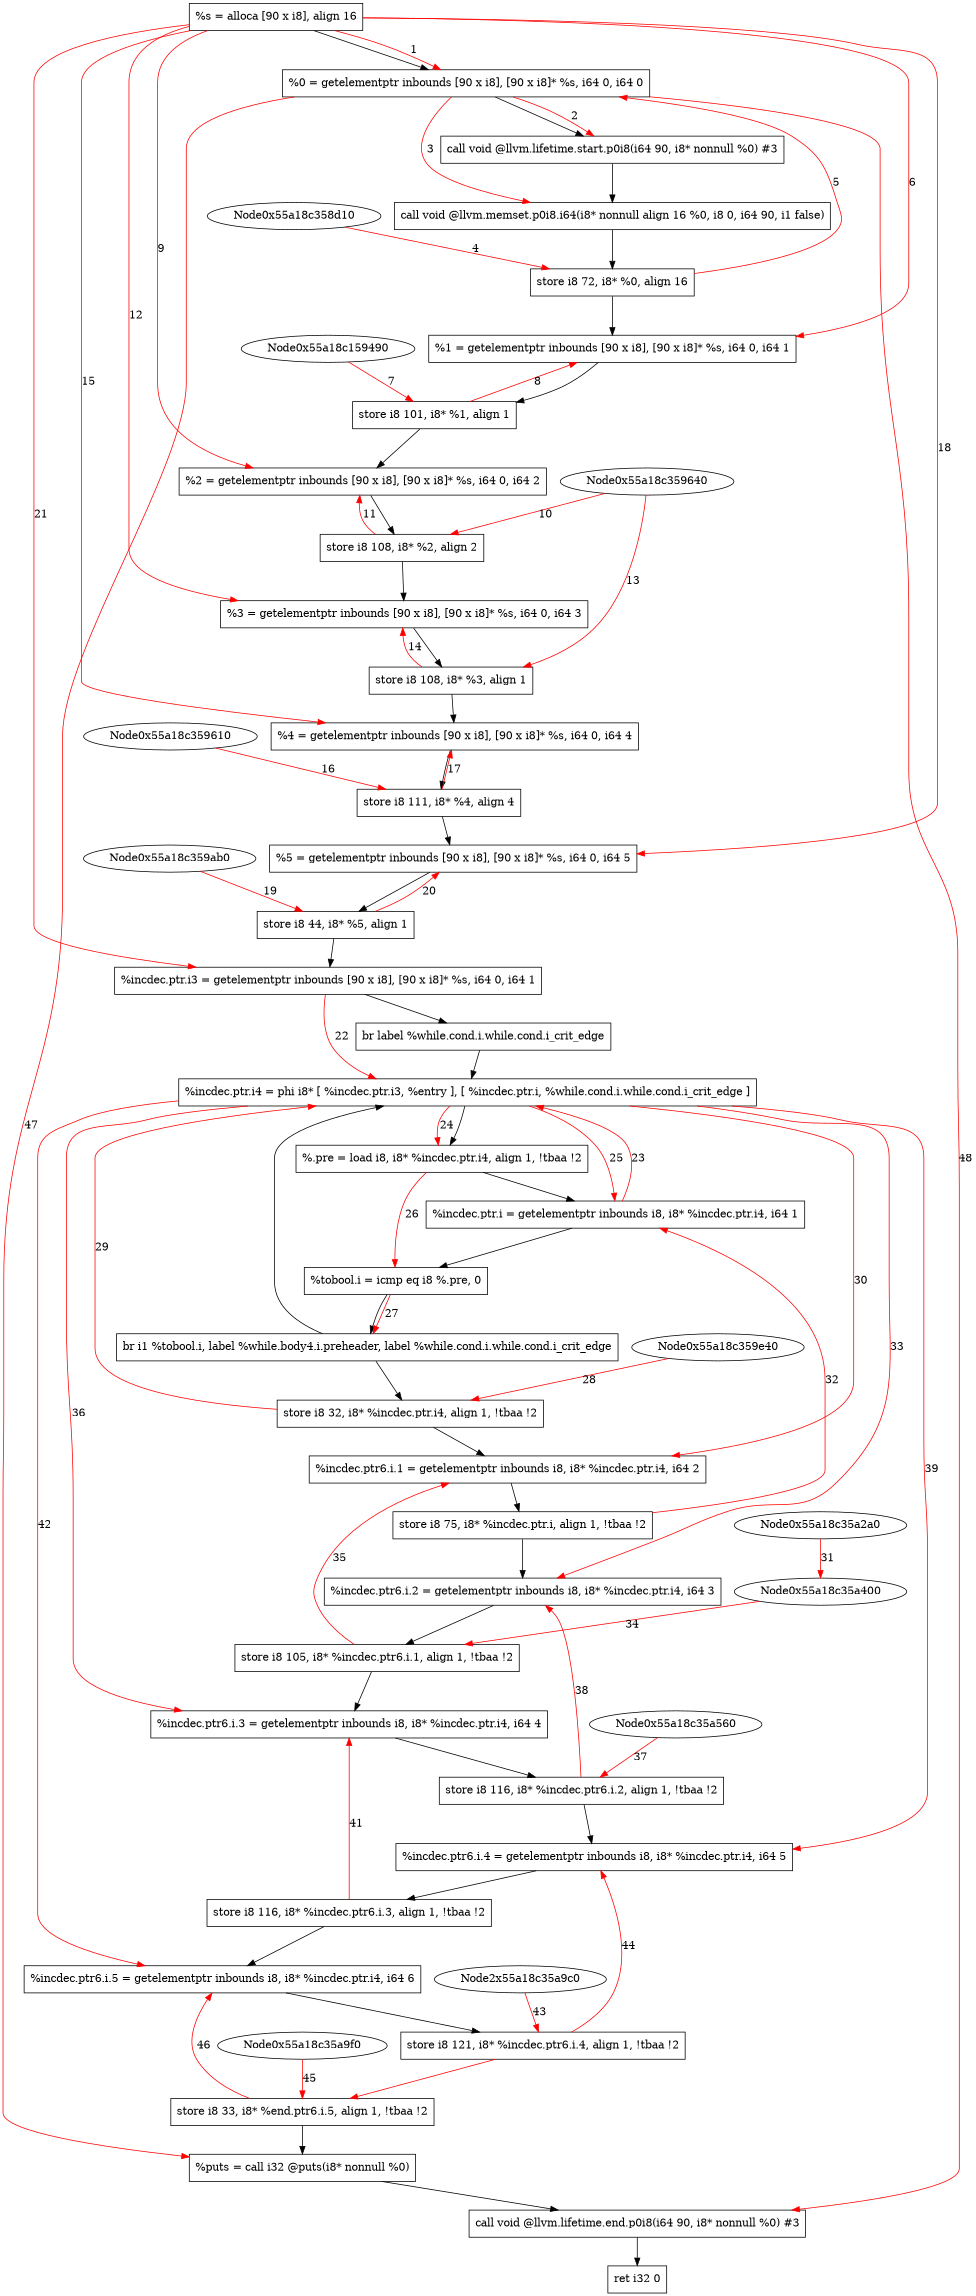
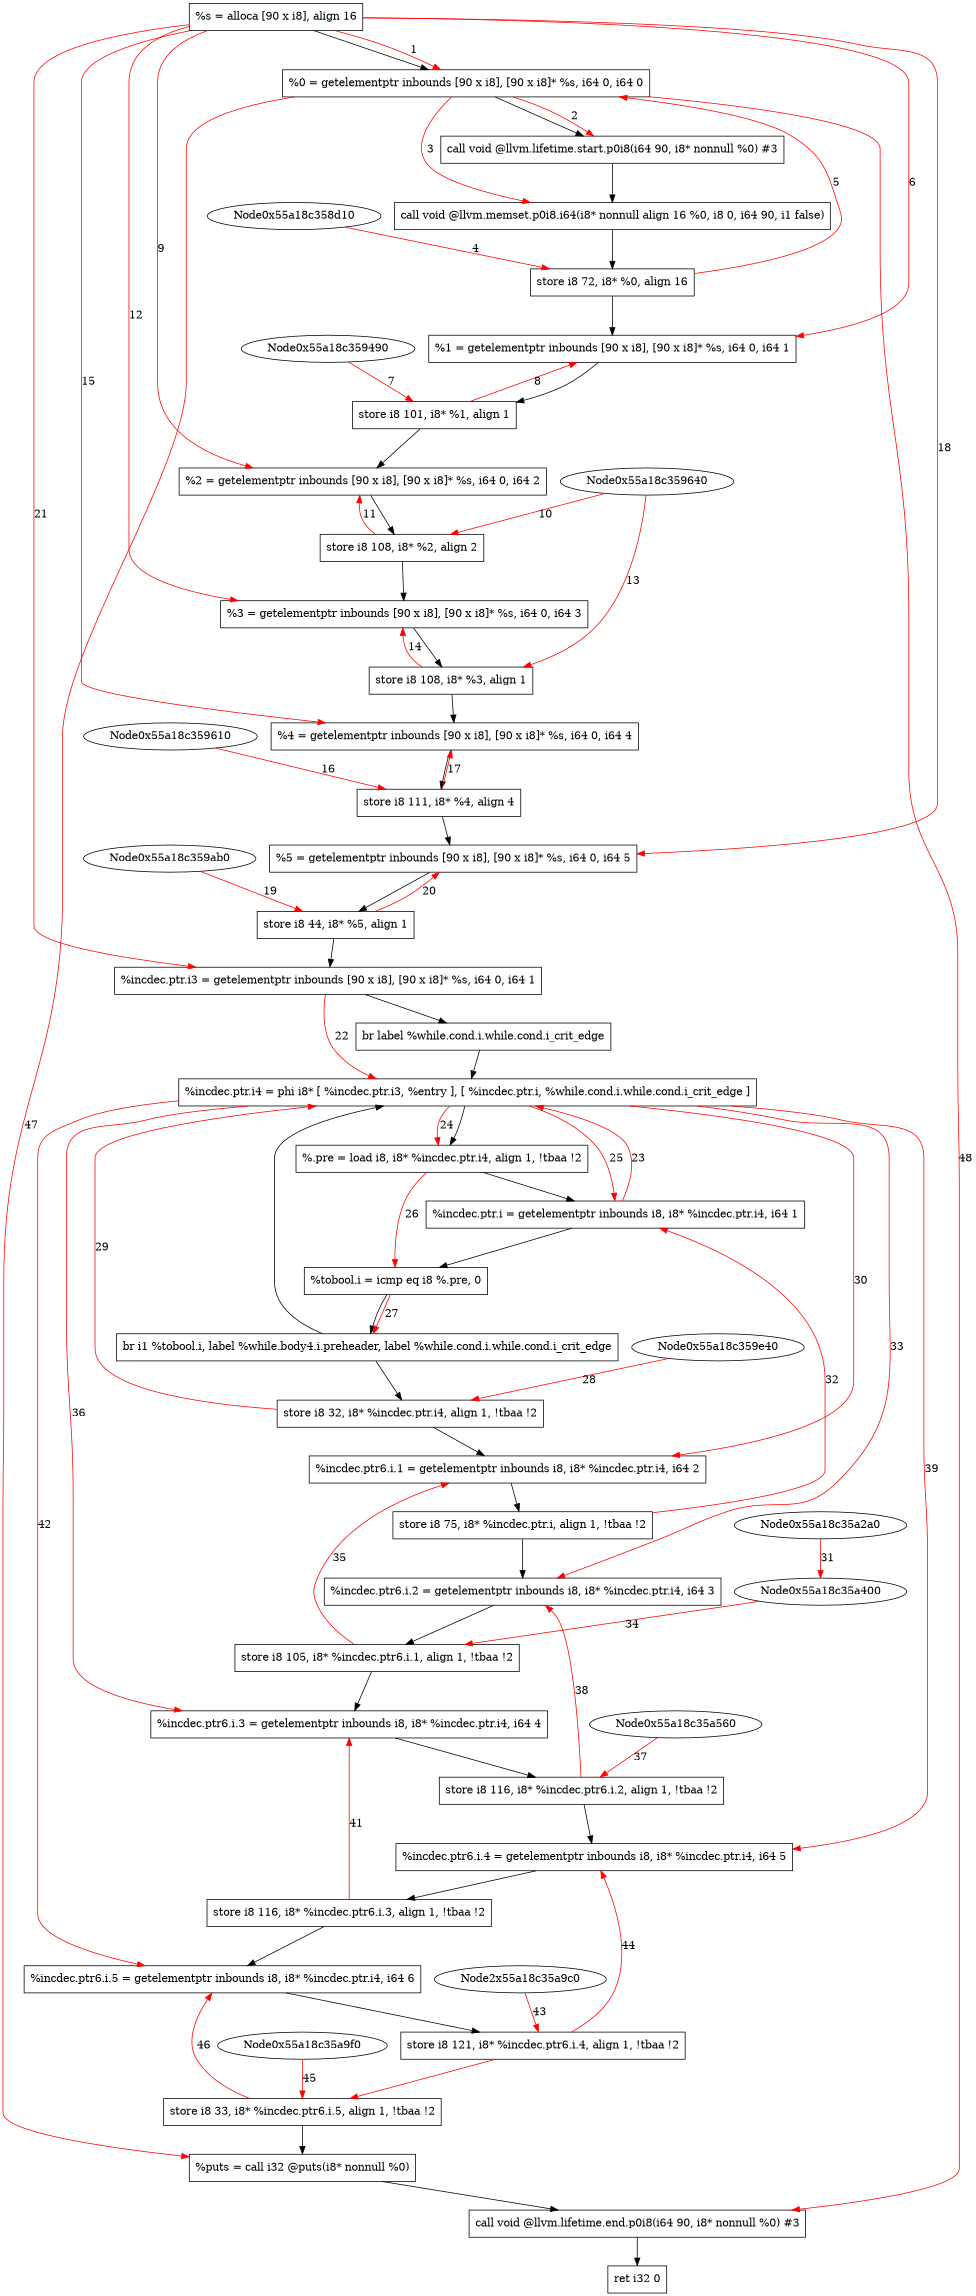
node "Node0x55a18c159490": label "Node0x55a18c159490" -> "Node0x55a18c359490"
node "store i8 33, i8* %end.ptr6.i.5, align 1, !tbaa !2": label "store i8 33, i8* %end.ptr6.i.5, align 1, !tbaa !2" -> "store i8 33, i8* %incdec.ptr6.i.5, align 1, !tbaa !2"
